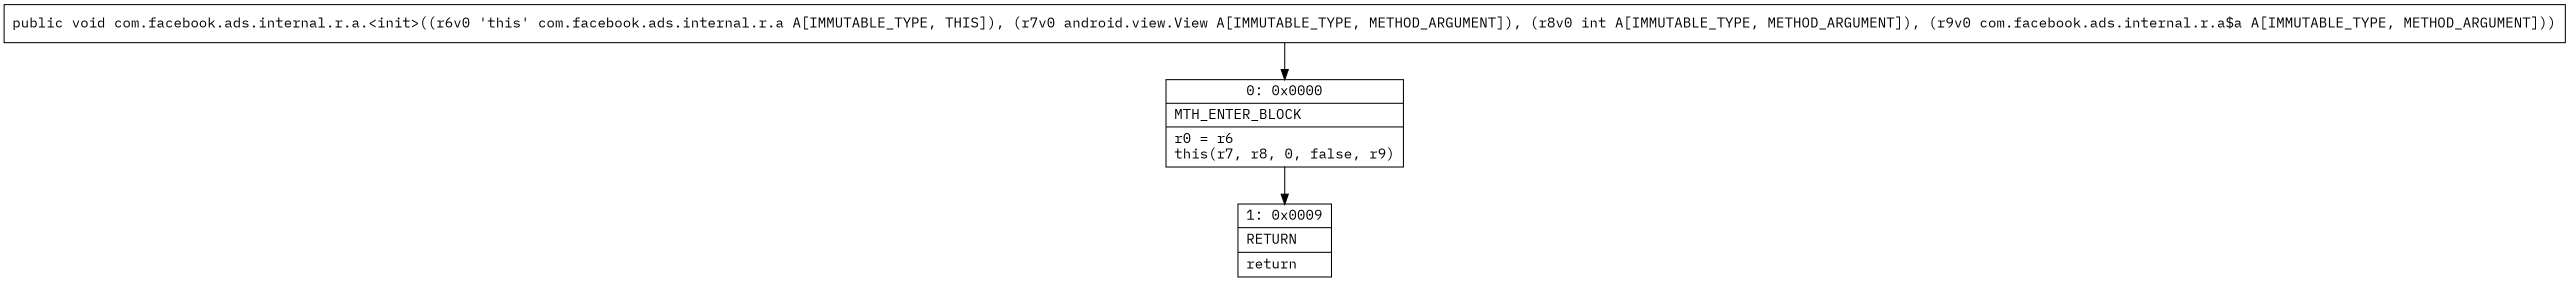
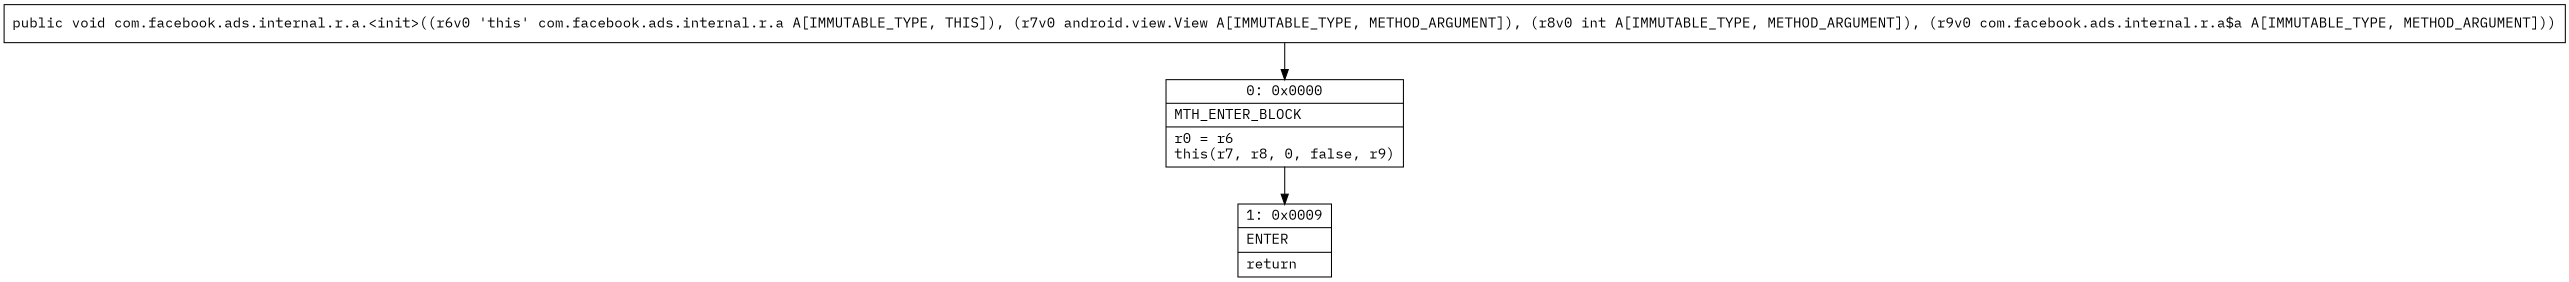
node "1: 0x0009": text "RETURN" -> "ENTER"
